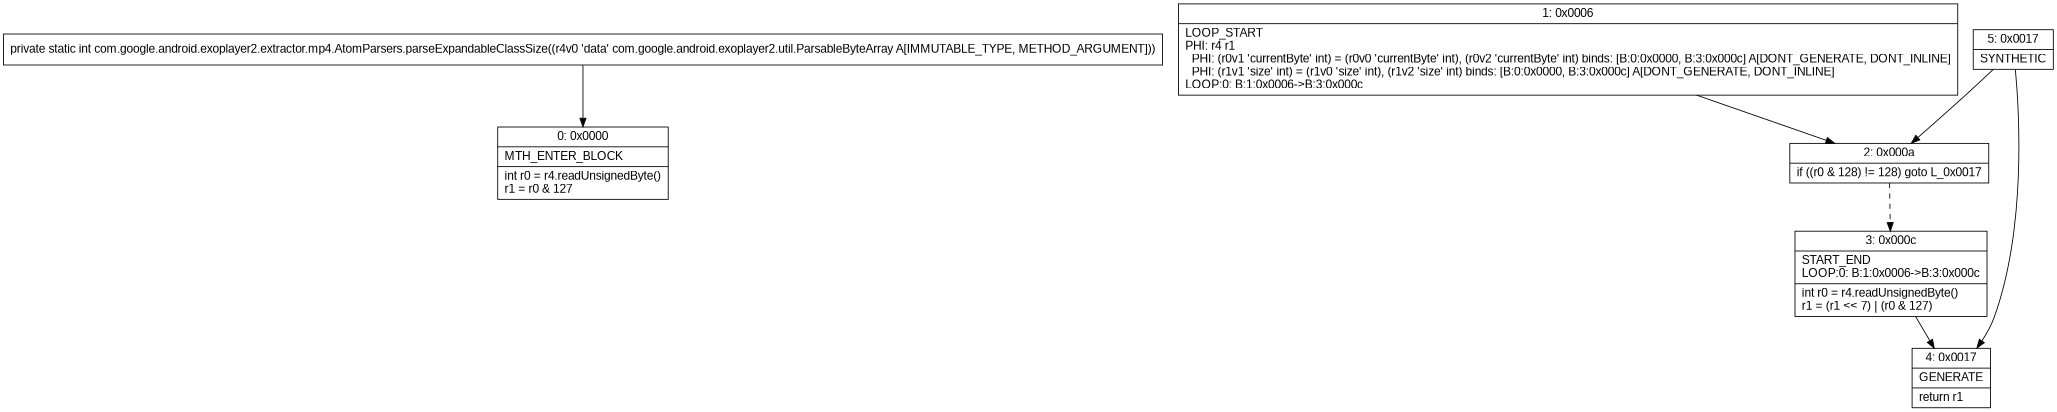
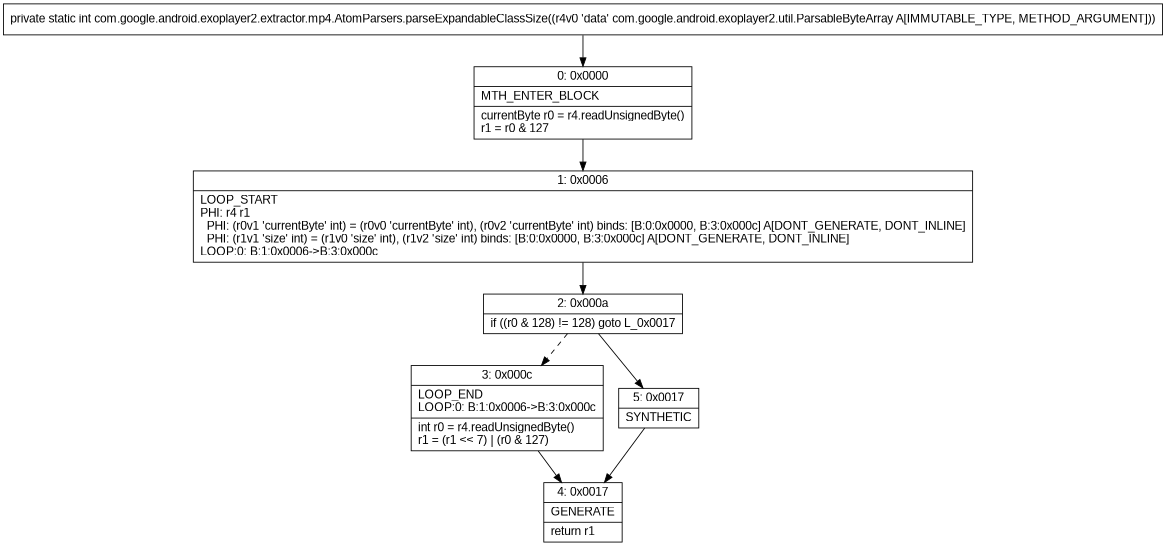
edge "5: 0x0017" -> "2: 0x000a": reversed
edge "0: 0x0000" -> "1: 0x0006": added
node "0: 0x0000": text "int r0 = r4.readUnsignedByte()" -> "currentByte r0 = r4.readUnsignedByte()"
node "3: 0x000c": text "START_END" -> "LOOP_END"
